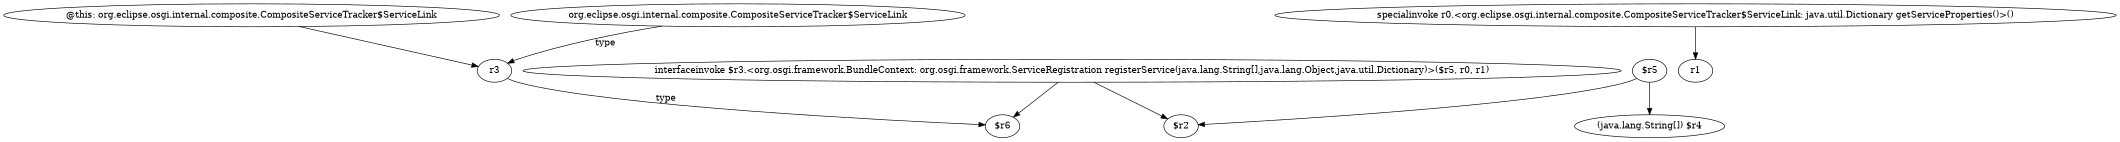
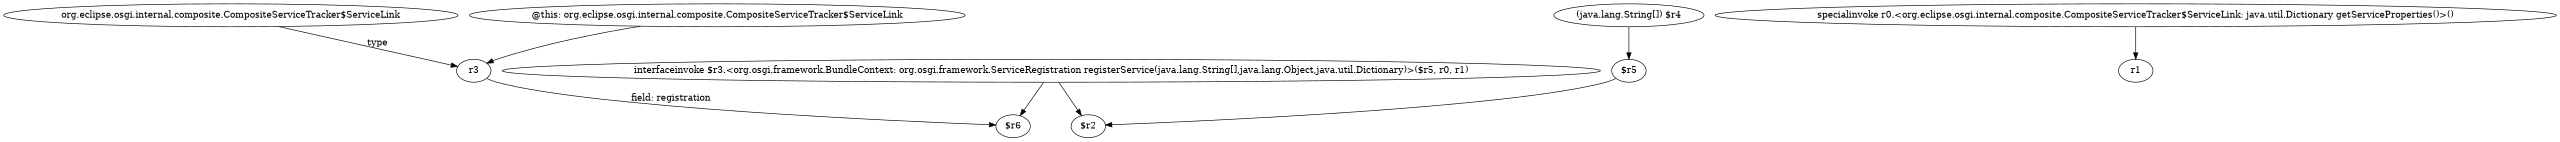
edge "$r5" -> "(java.lang.String[]) $r4": reversed
edge "r3" -> "$r6": label "type" -> "field: registration"
